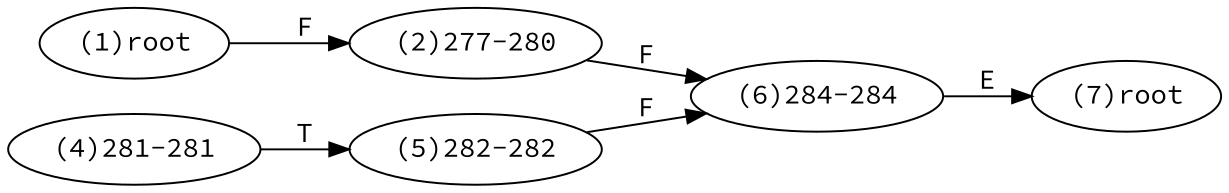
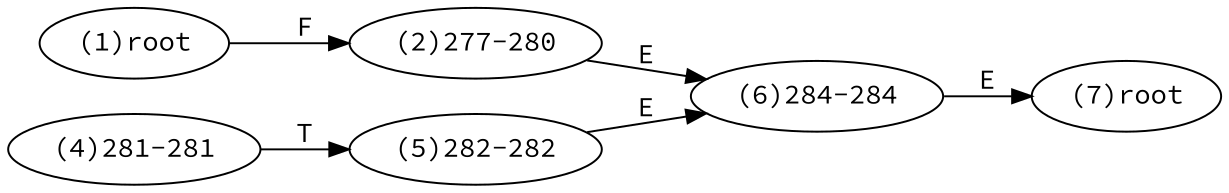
edge "(2)277-280" -> "(6)284-284": label "F" -> "E"
edge "(5)282-282" -> "(6)284-284": label "F" -> "E"
